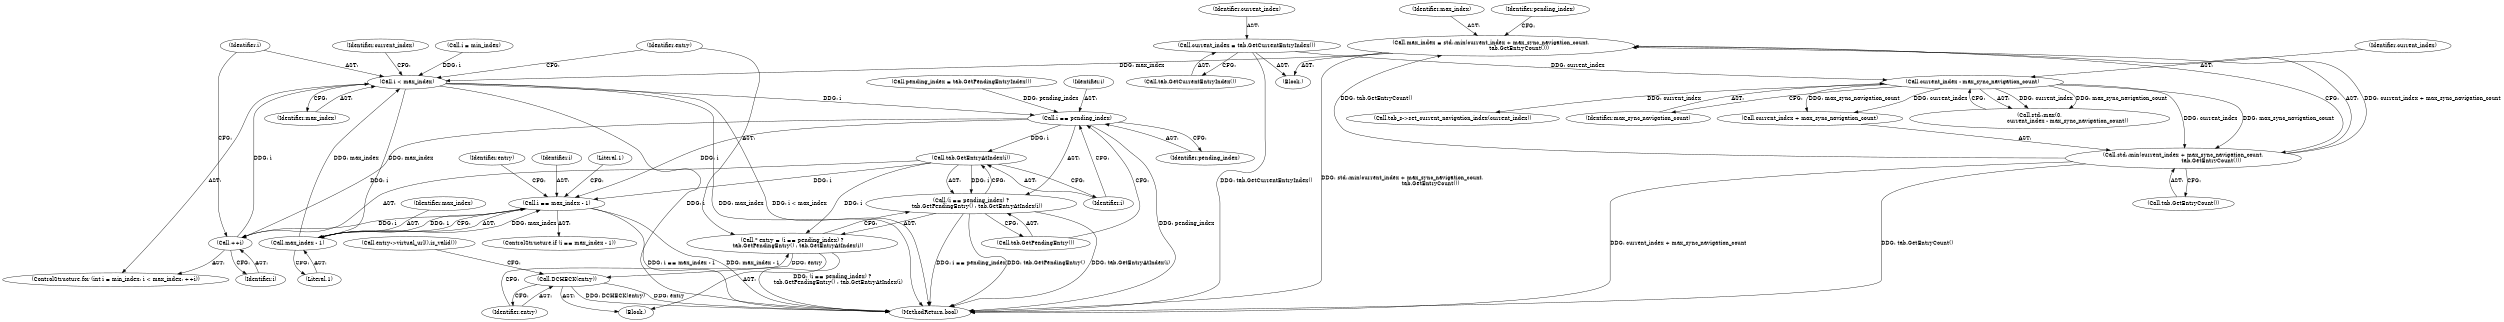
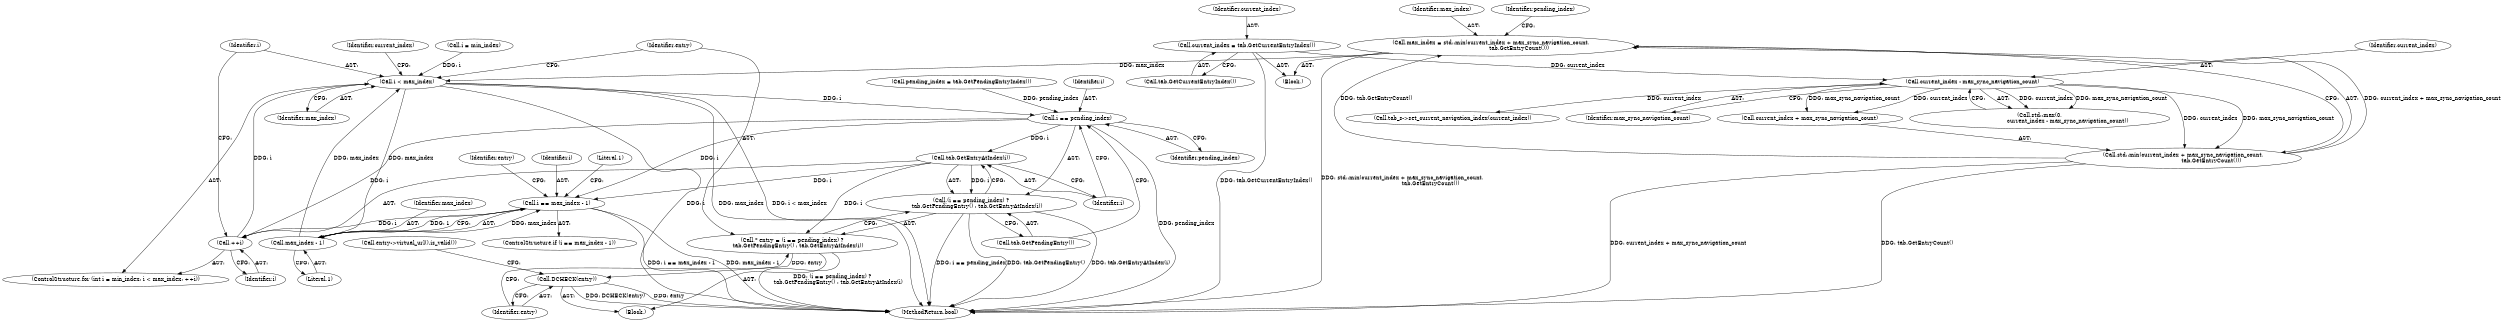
node "(Call,tab.GetEntryCount())": removed
